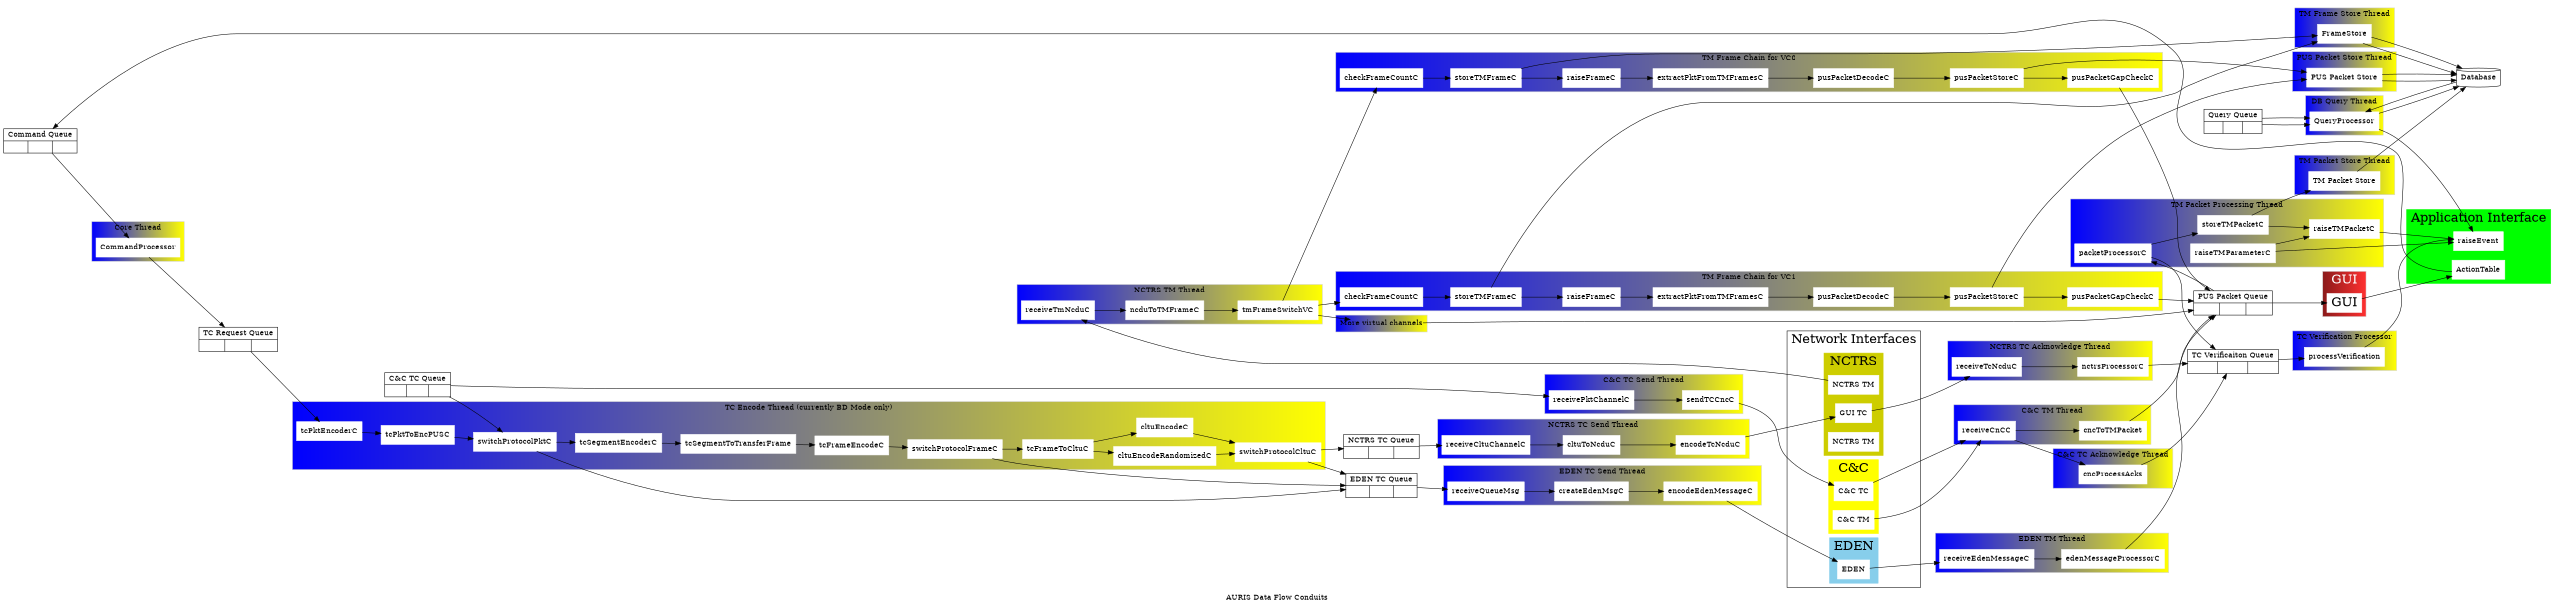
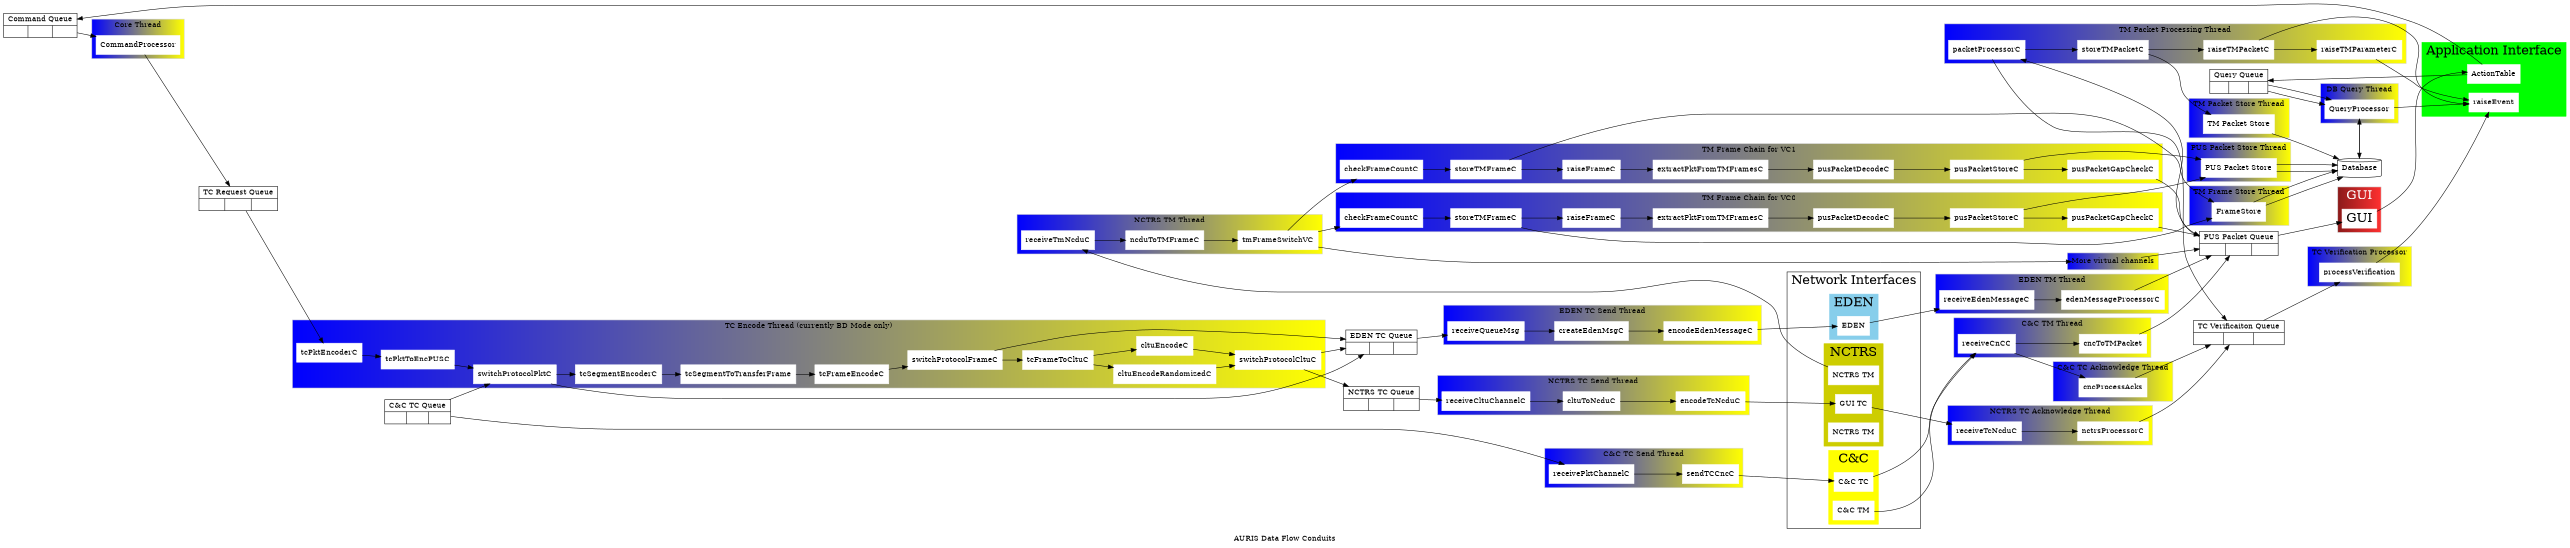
edge "ActionTable" -> "Query Queue": added
edge "raiseTMParameterC" -> "raiseTMPacketC": reversed
